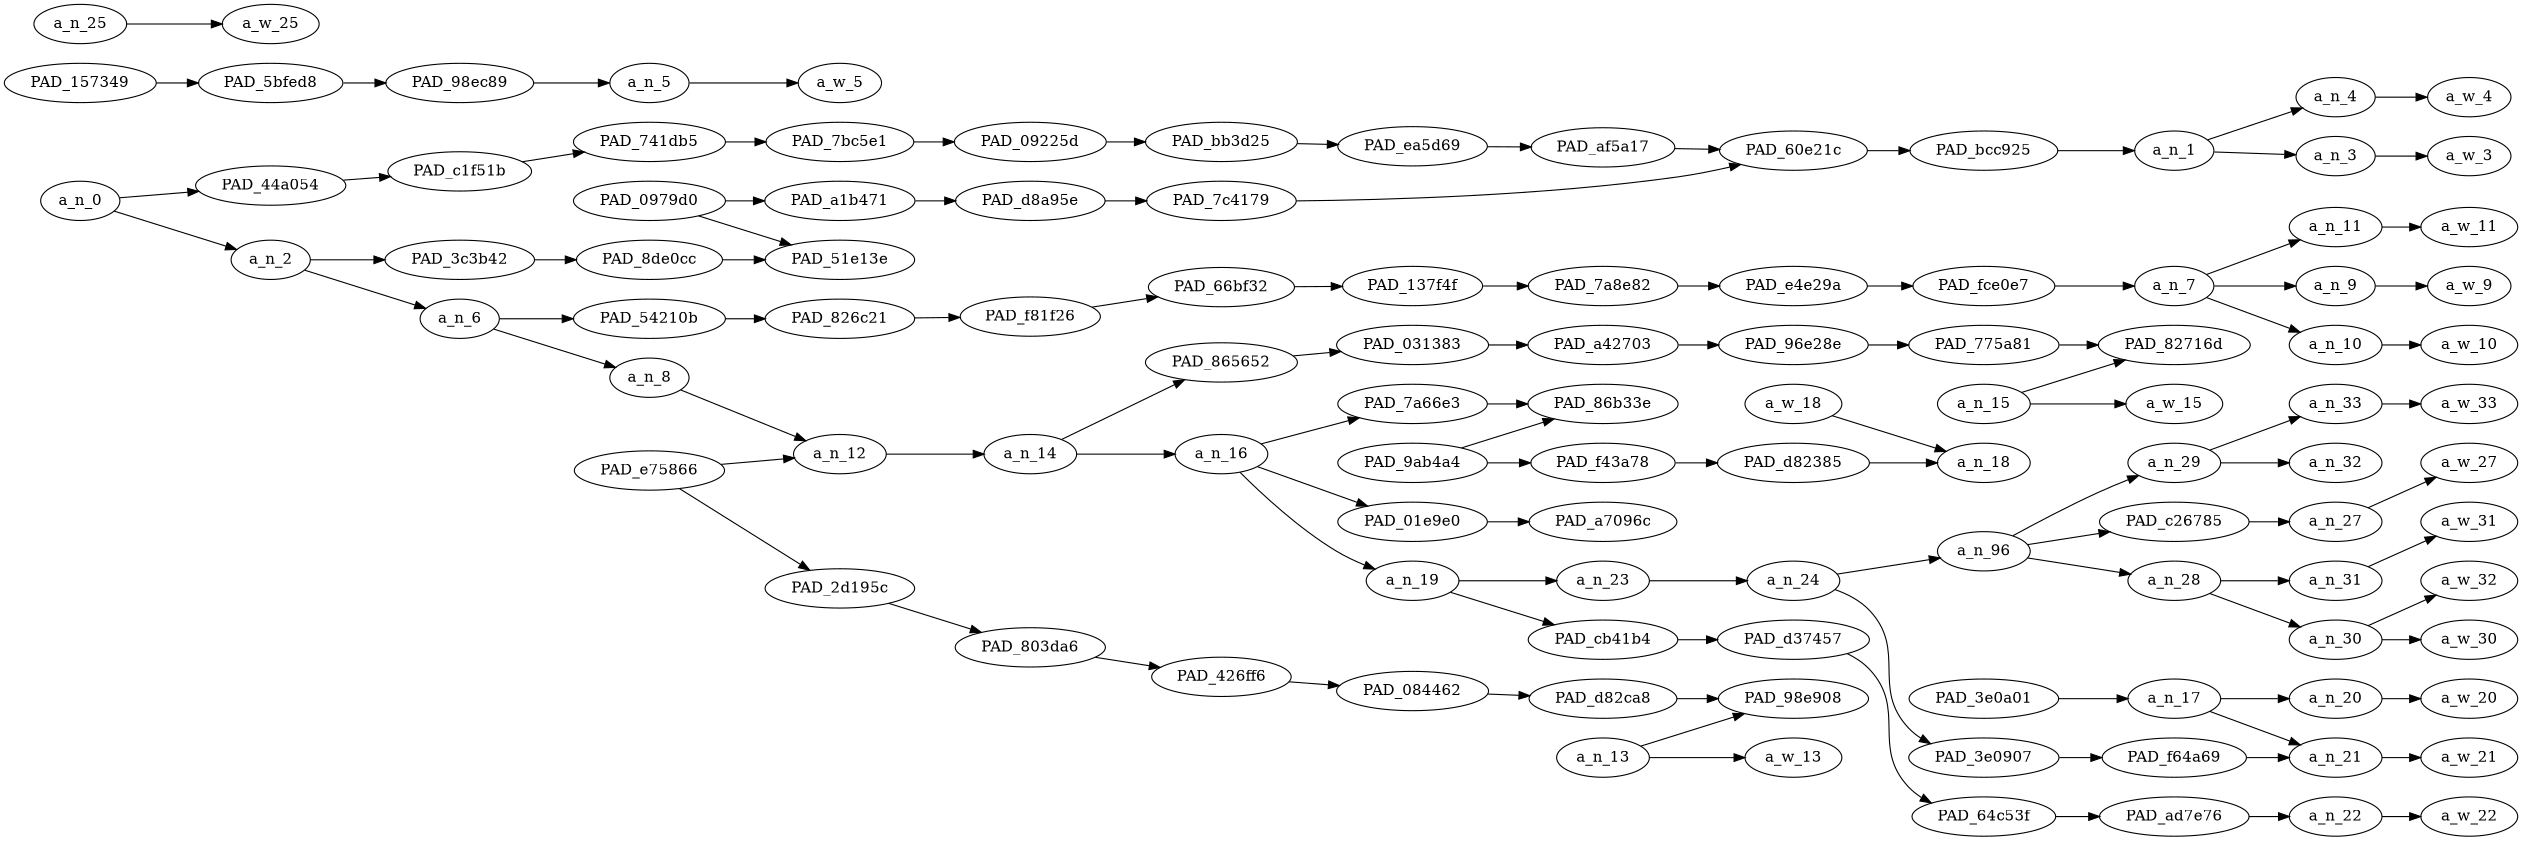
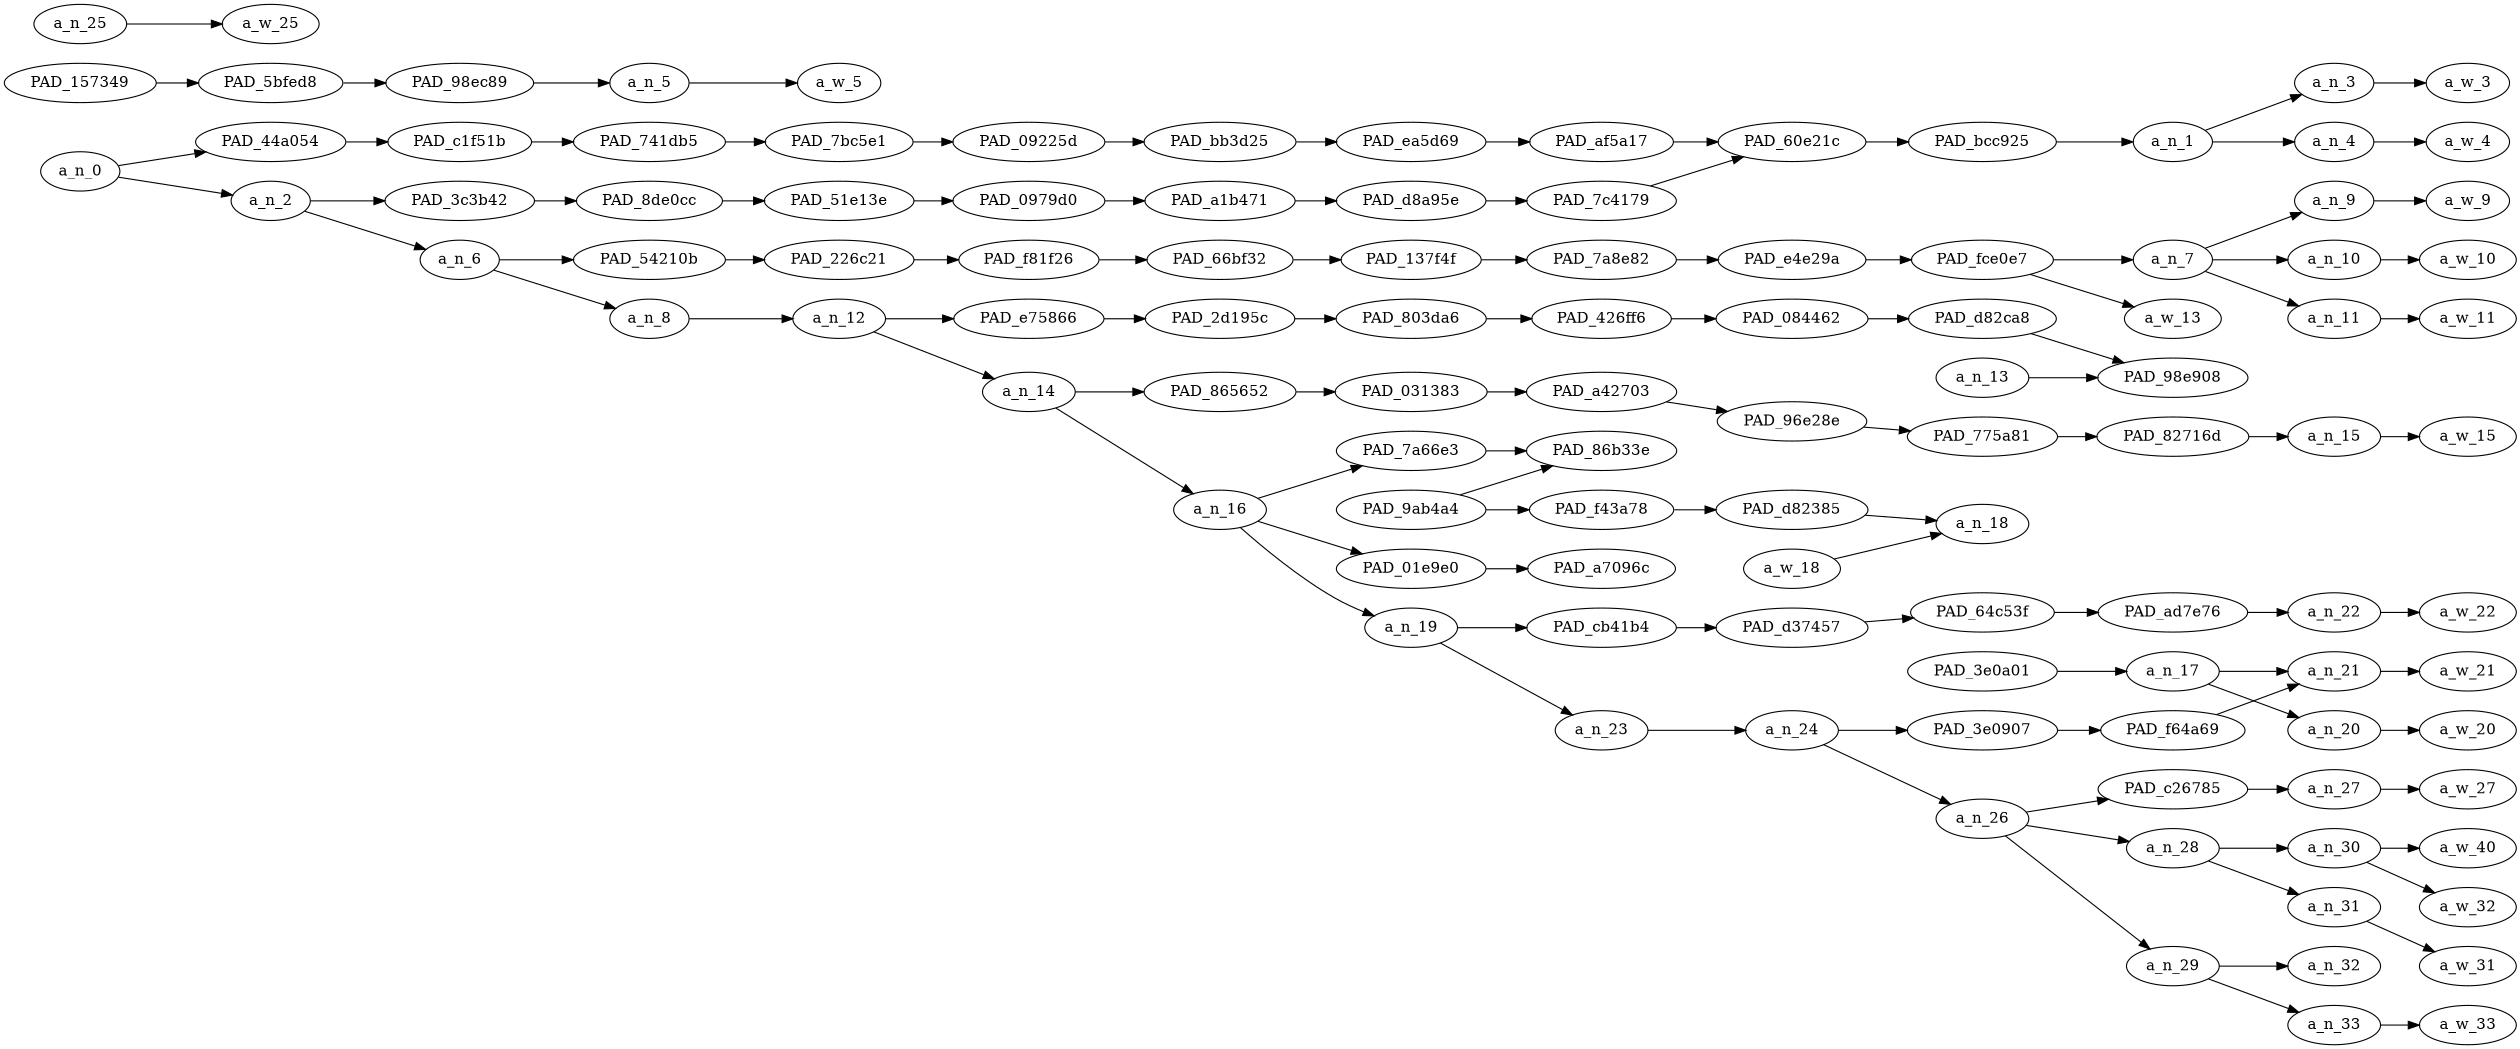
edge "PAD_0979d0" -> "PAD_51e13e": reversed
node "PAD_826c21": label "PAD_826c21" -> "PAD_226c21"
edge "a_n_15" -> "PAD_82716d": reversed
edge "PAD_e75866" -> "a_n_12": reversed
node "a_n_96": label "a_n_96" -> "a_n_26"
node "a_w_30": label "a_w_30" -> "a_w_40"
edge "a_n_13" -> "a_w_13": now "PAD_fce0e7" -> "a_w_13"
